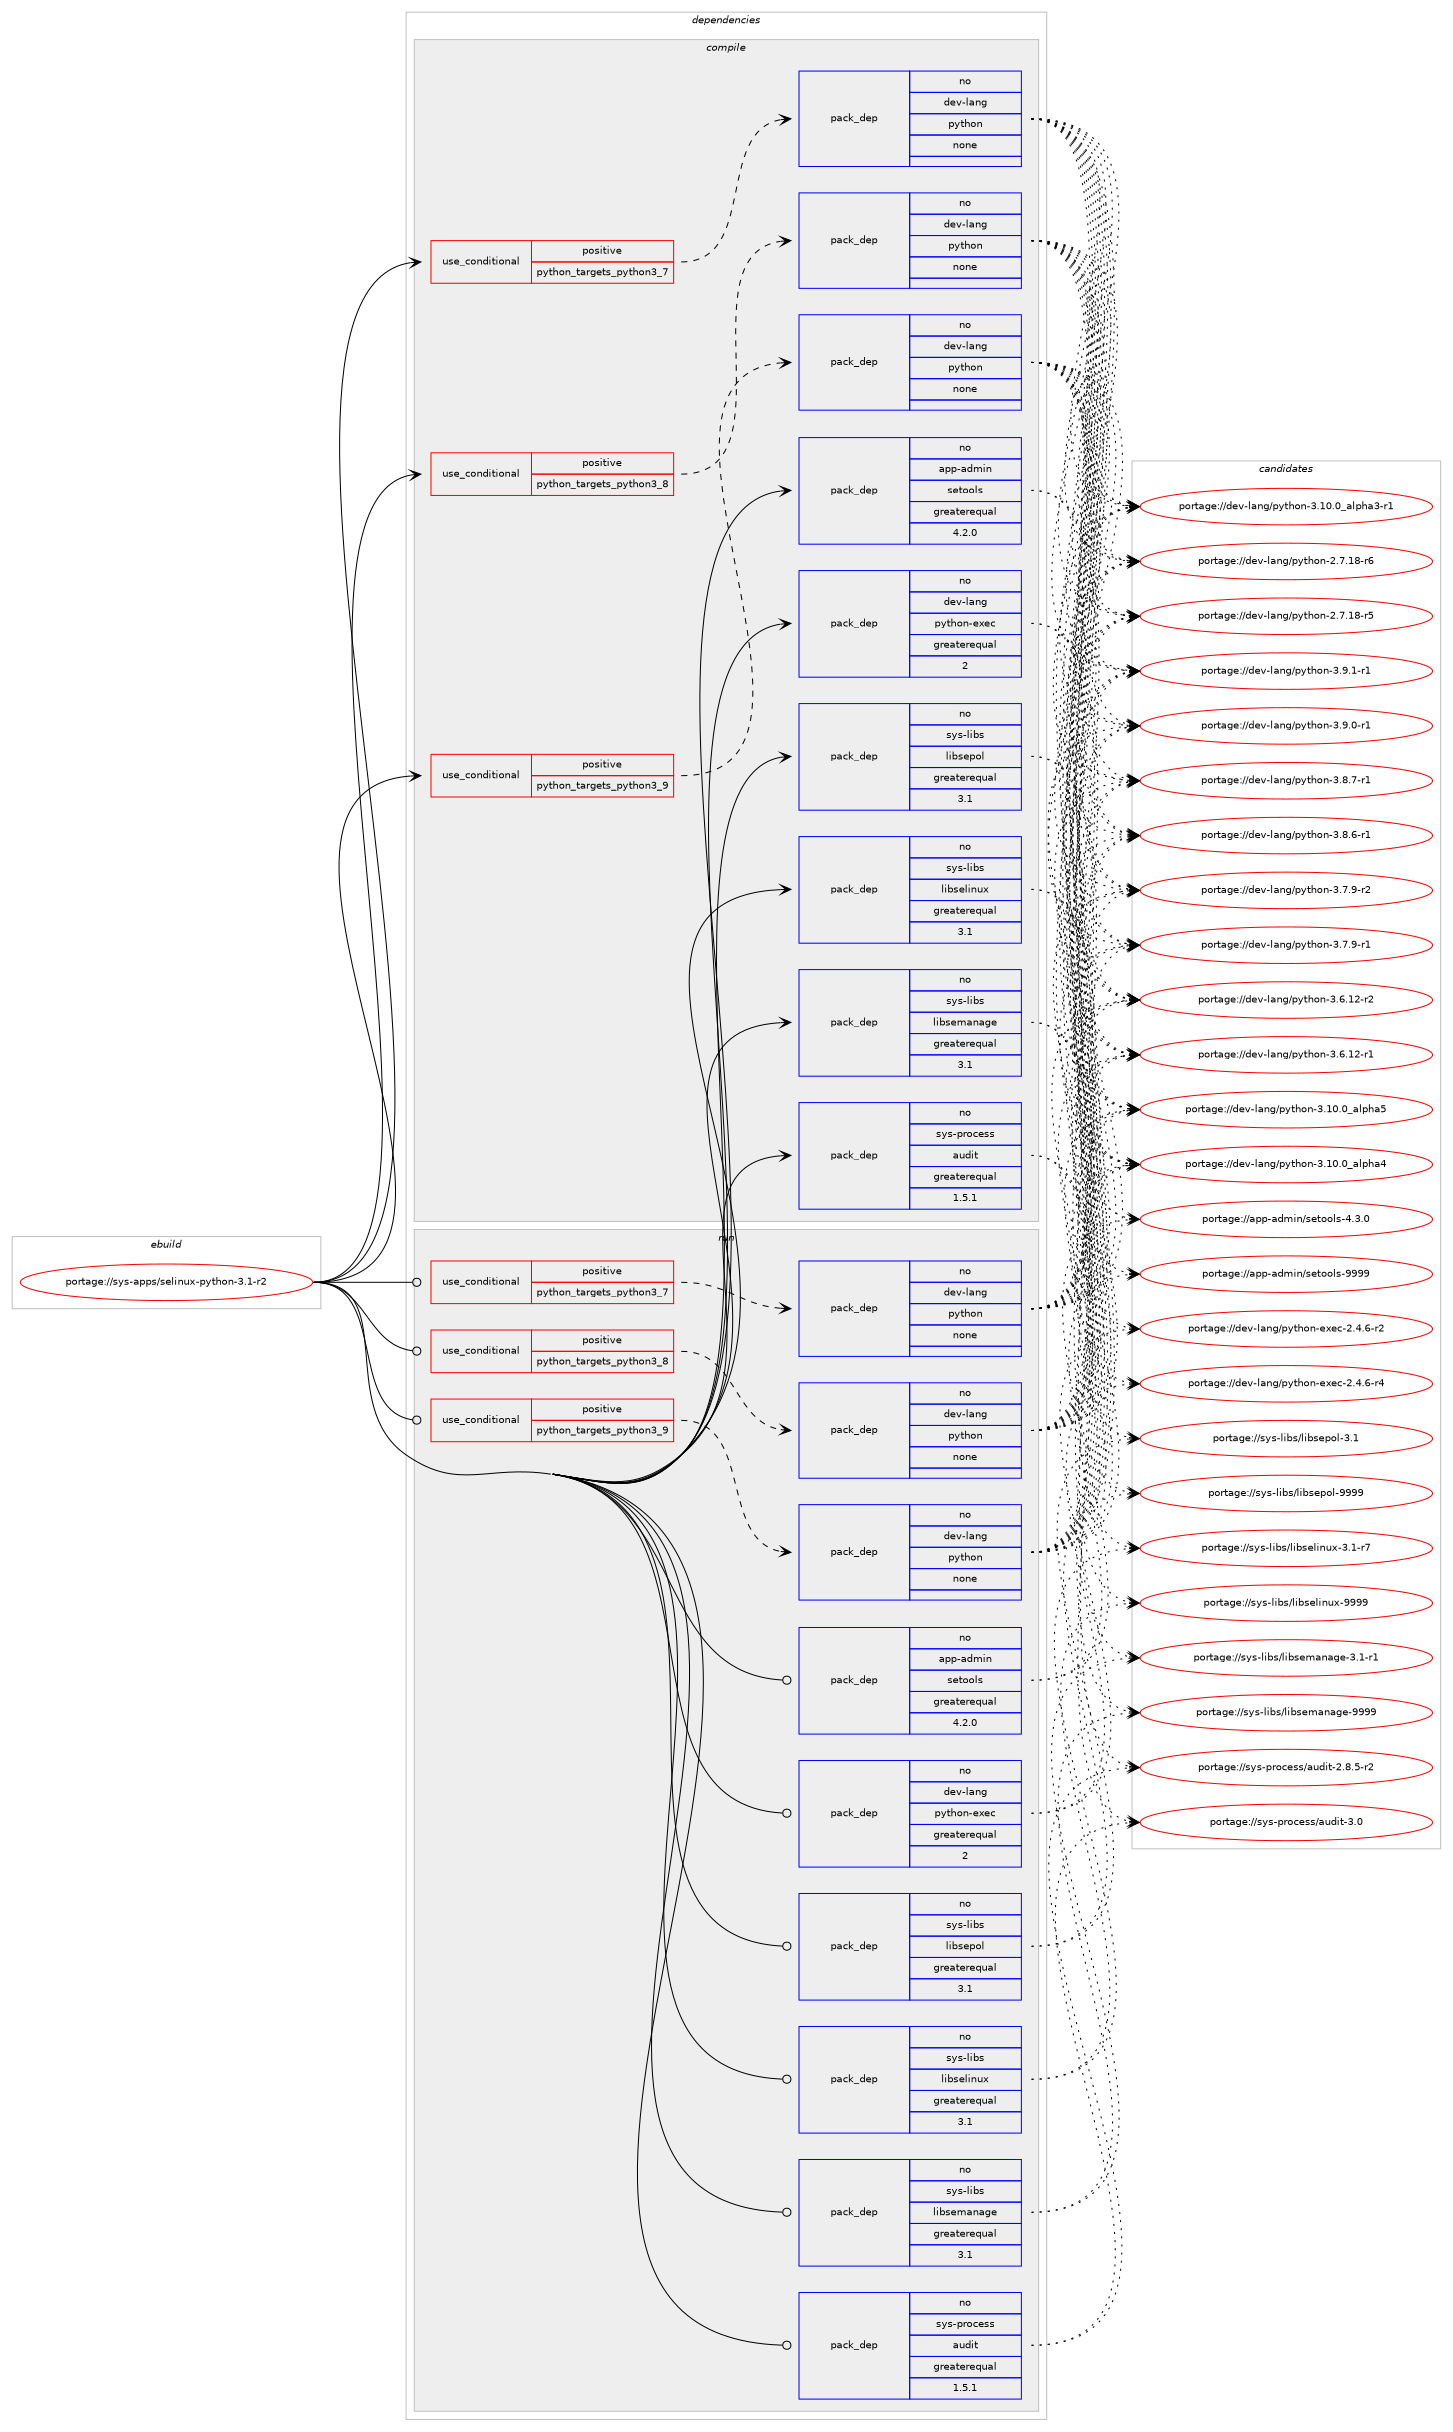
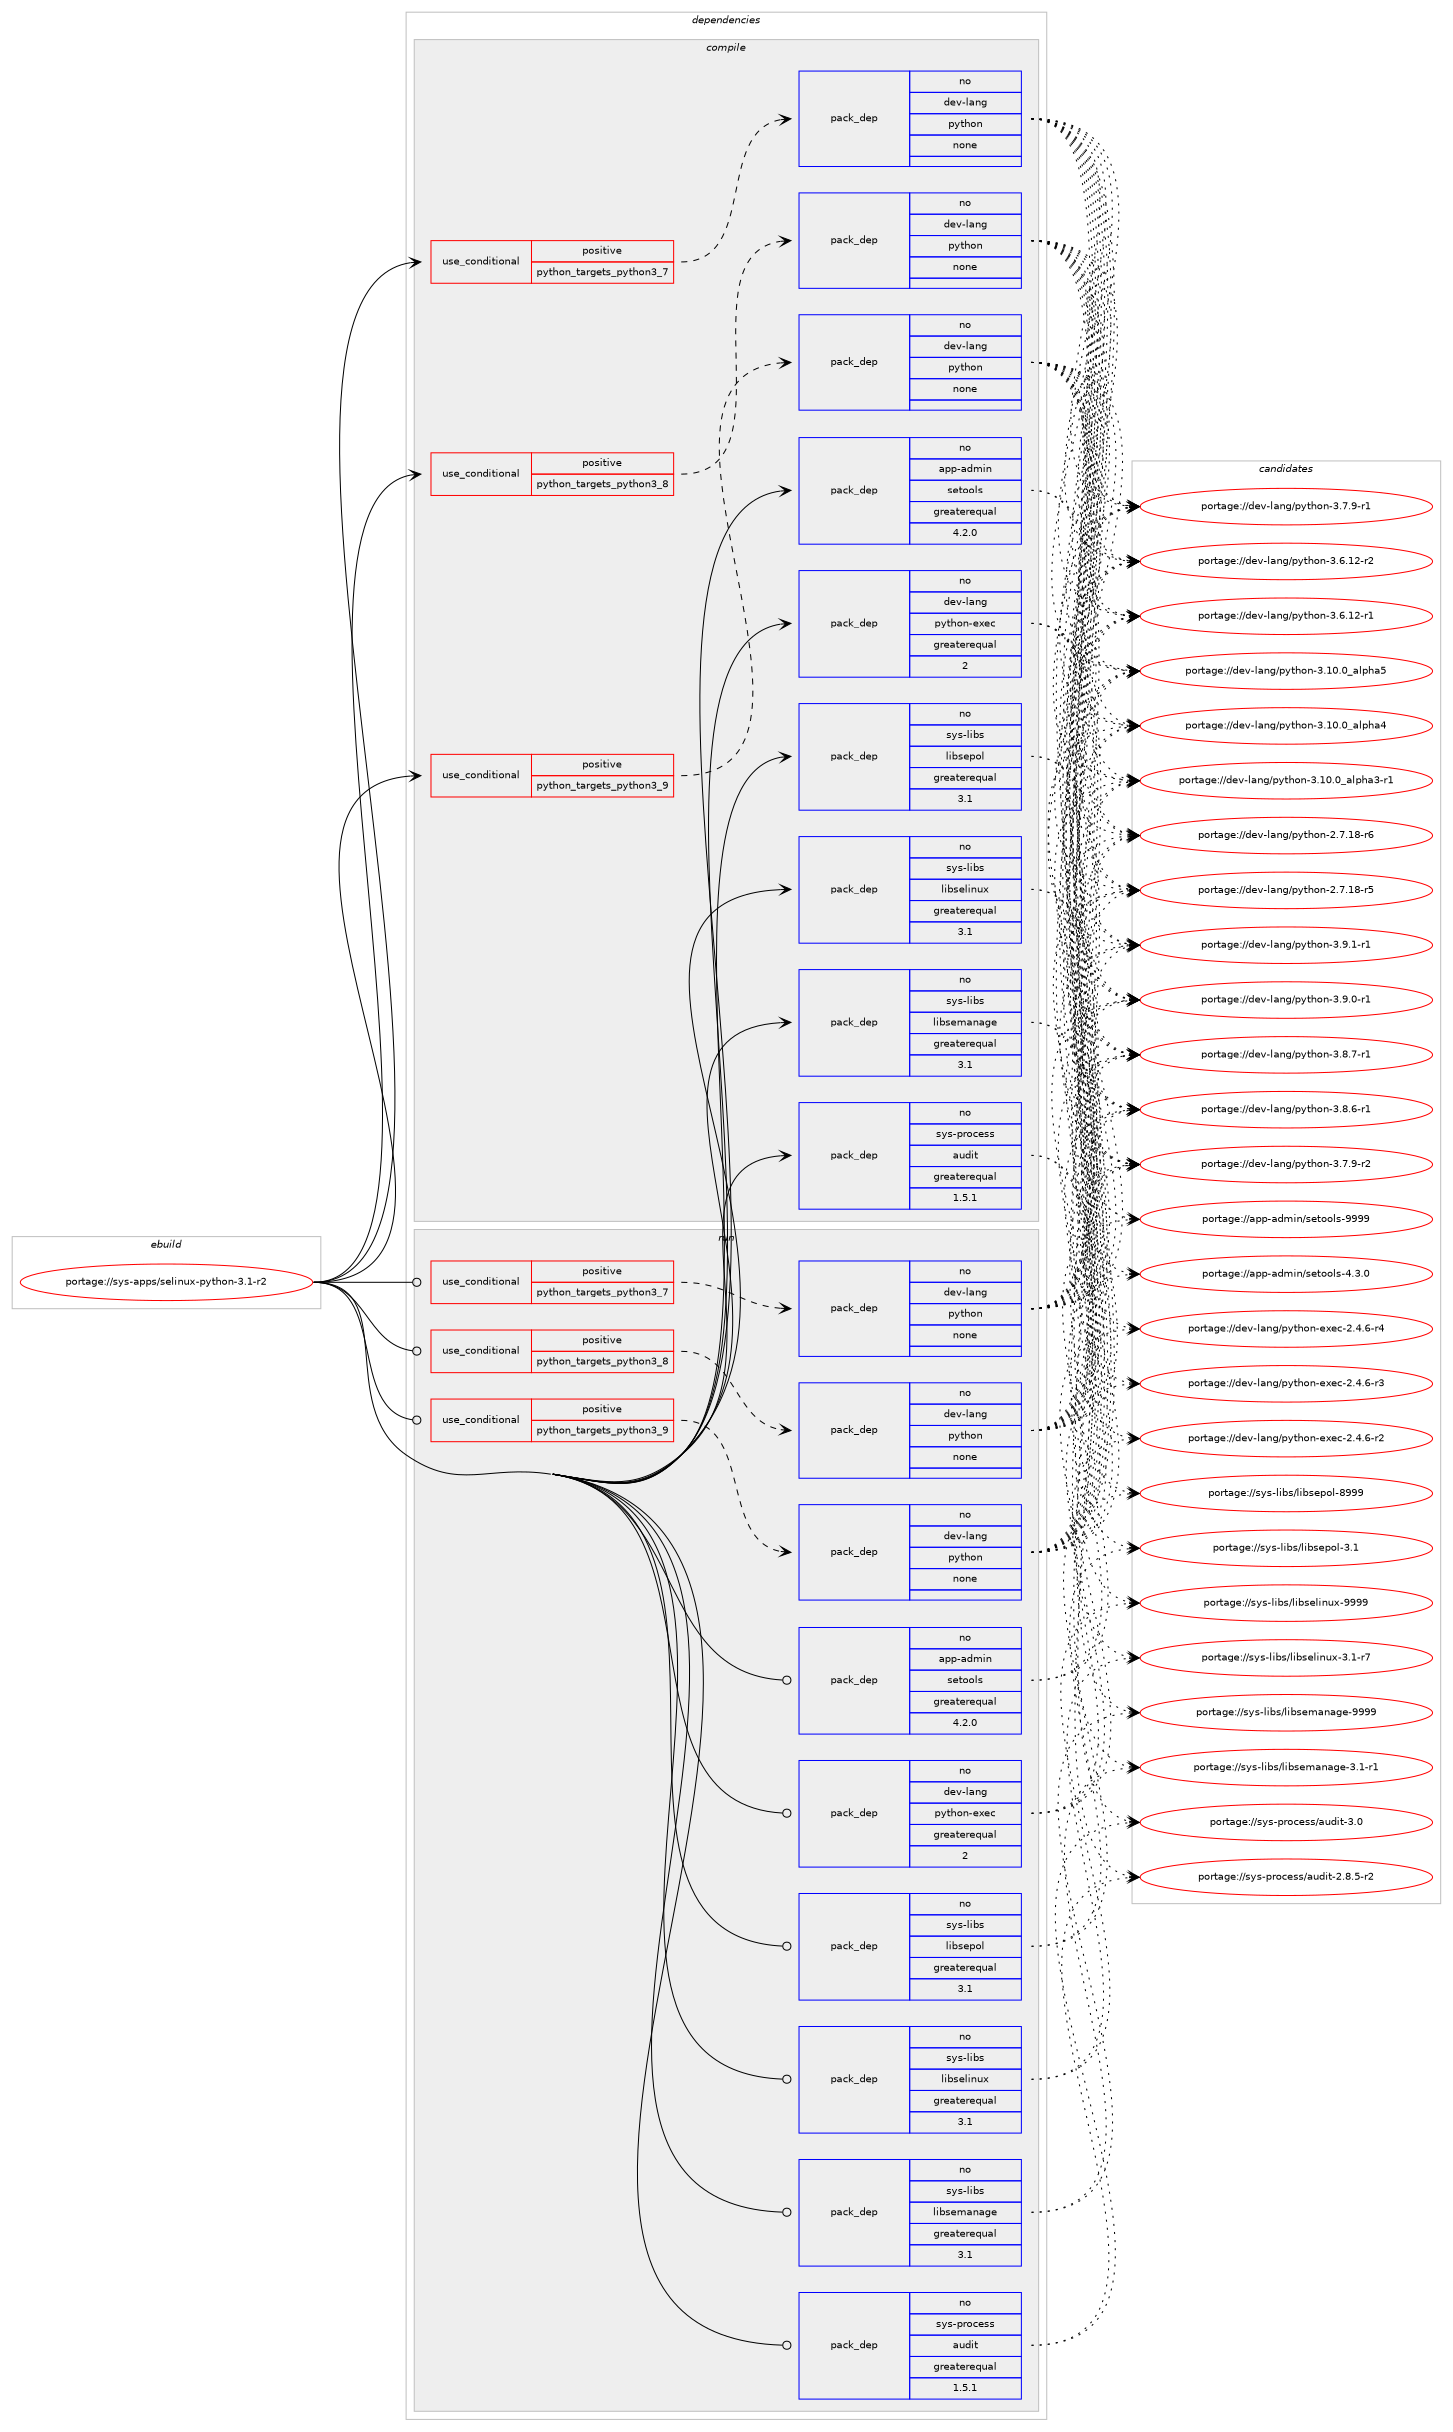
node "portage://dev-lang/python-exec-2.4.6-r3": added
node "portage://sys-libs/libsepol-9999": label "portage://sys-libs/libsepol-9999" -> "portage://sys-libs/libsepol-8999"
